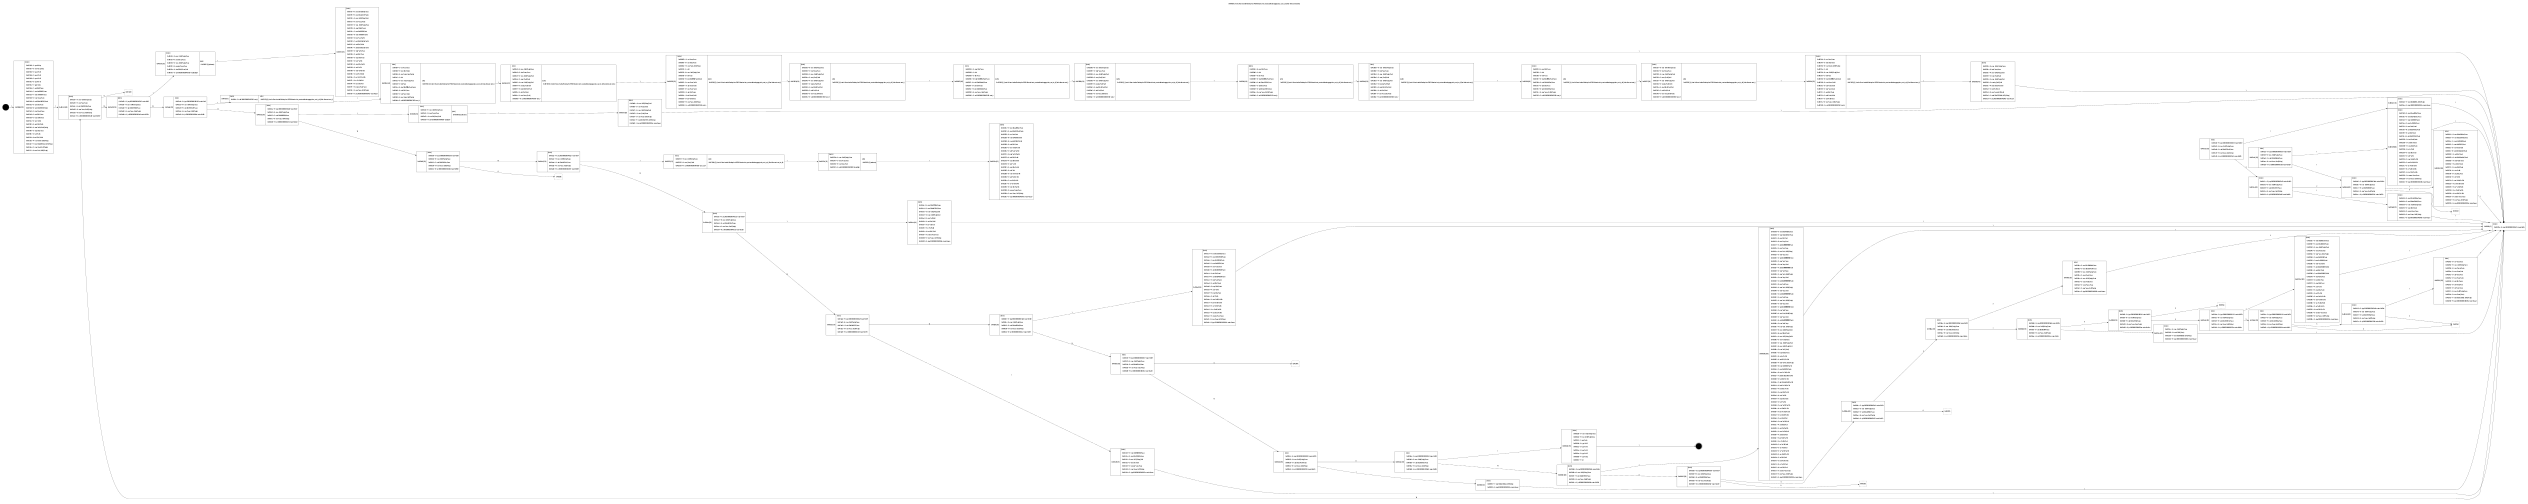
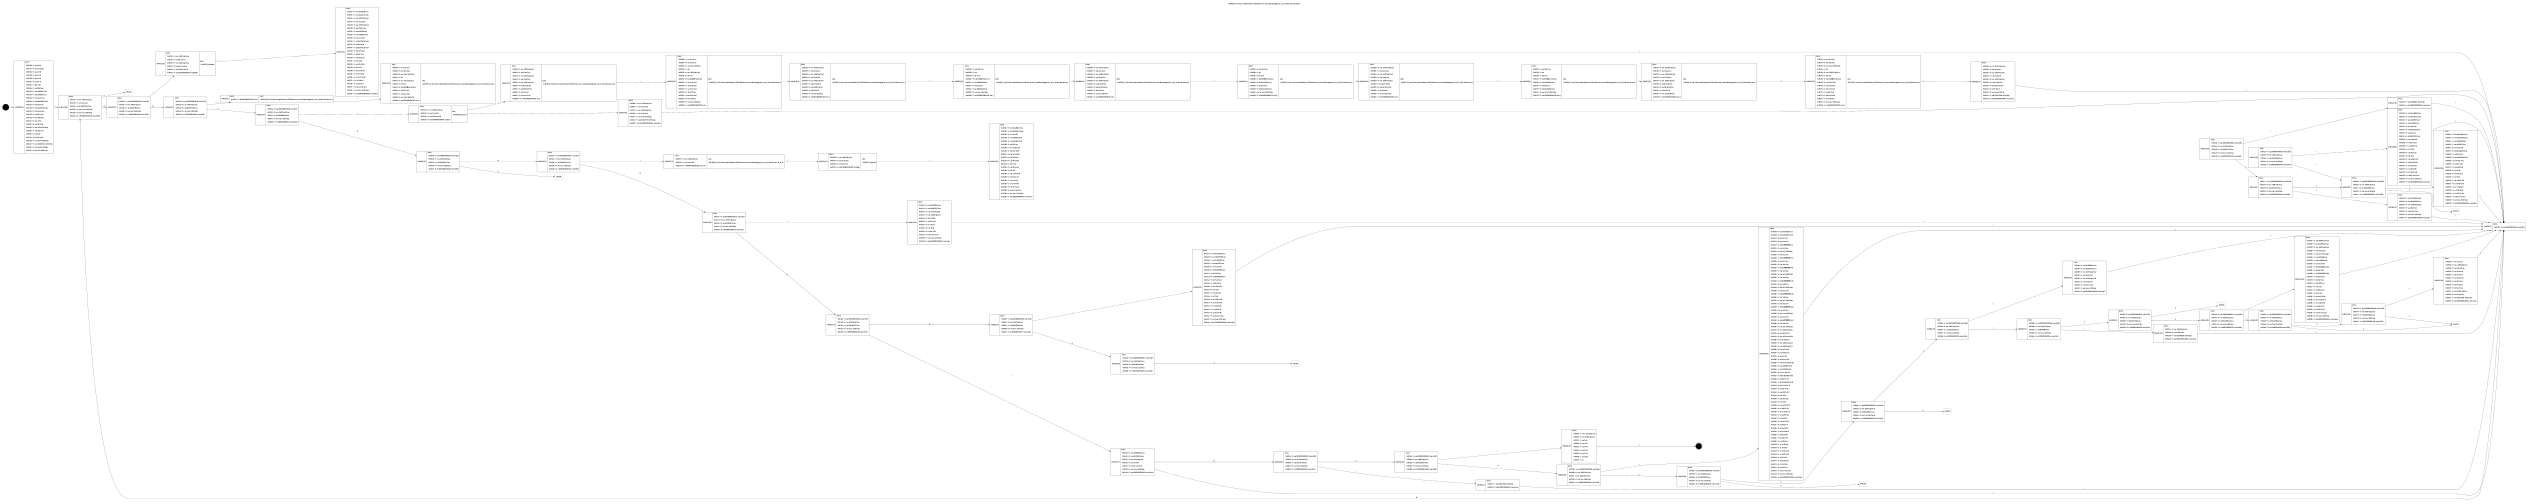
edge "0x401fb4 [44]" -> "0x401fe0 [37]": now "0x401e5b [16]" -> "0x401fe0 [37]"
edge "0x401b12 [28]" -> "0x401b2e [28]": now "0x401e25 [27]" -> "0x401b2e [28]"
